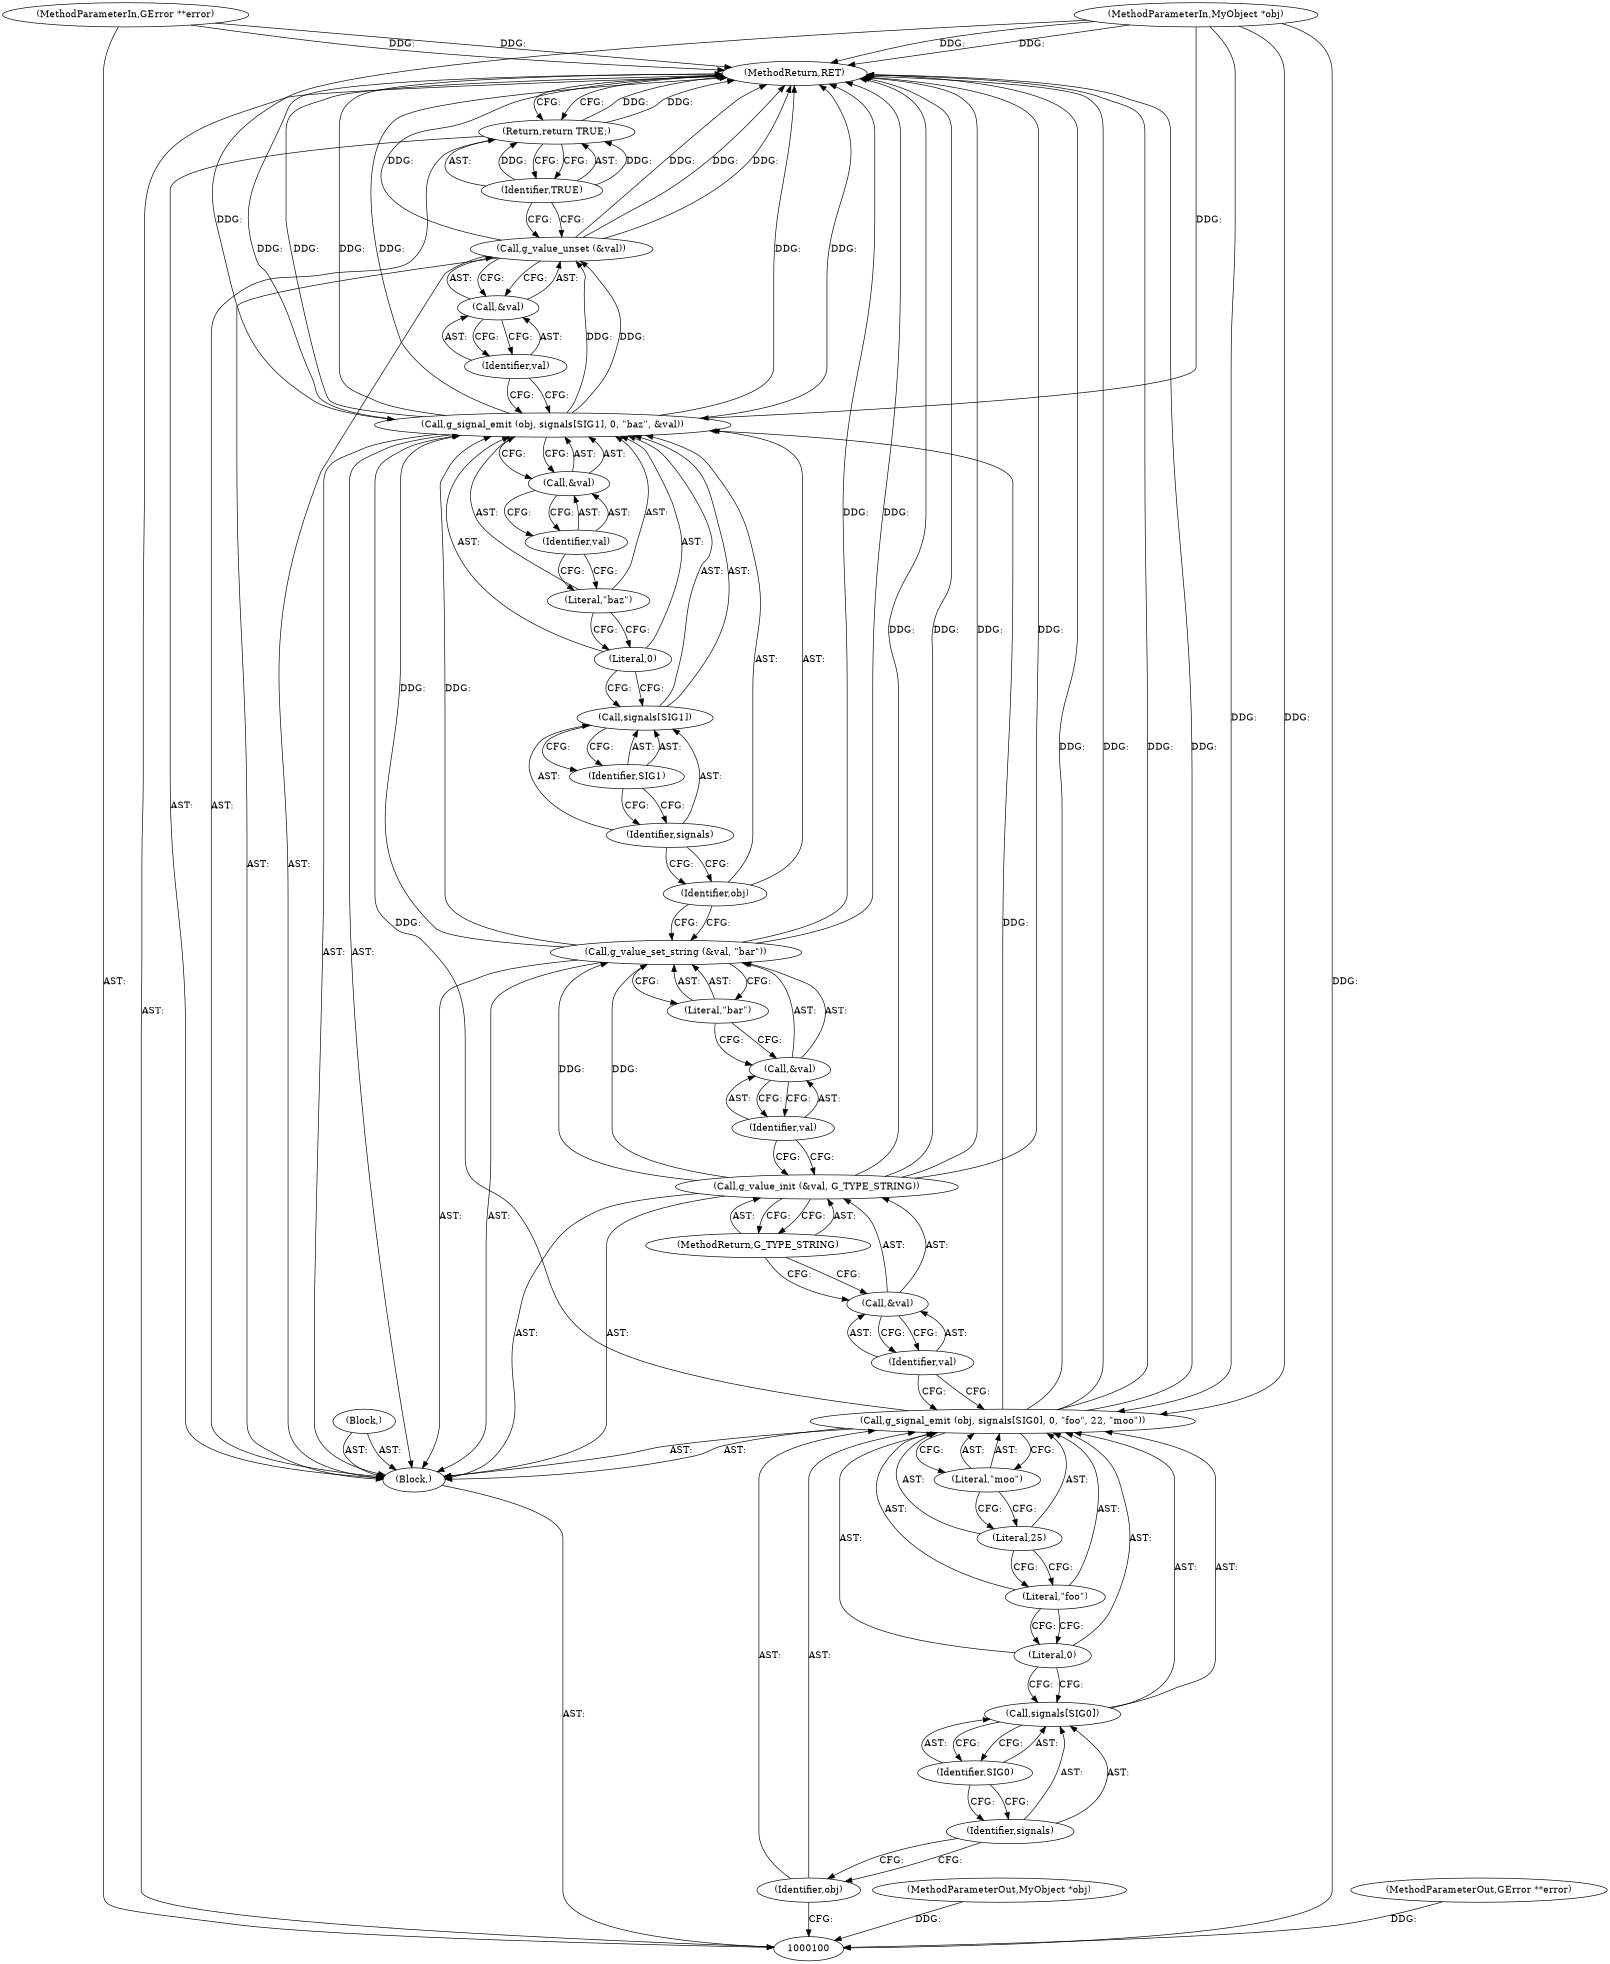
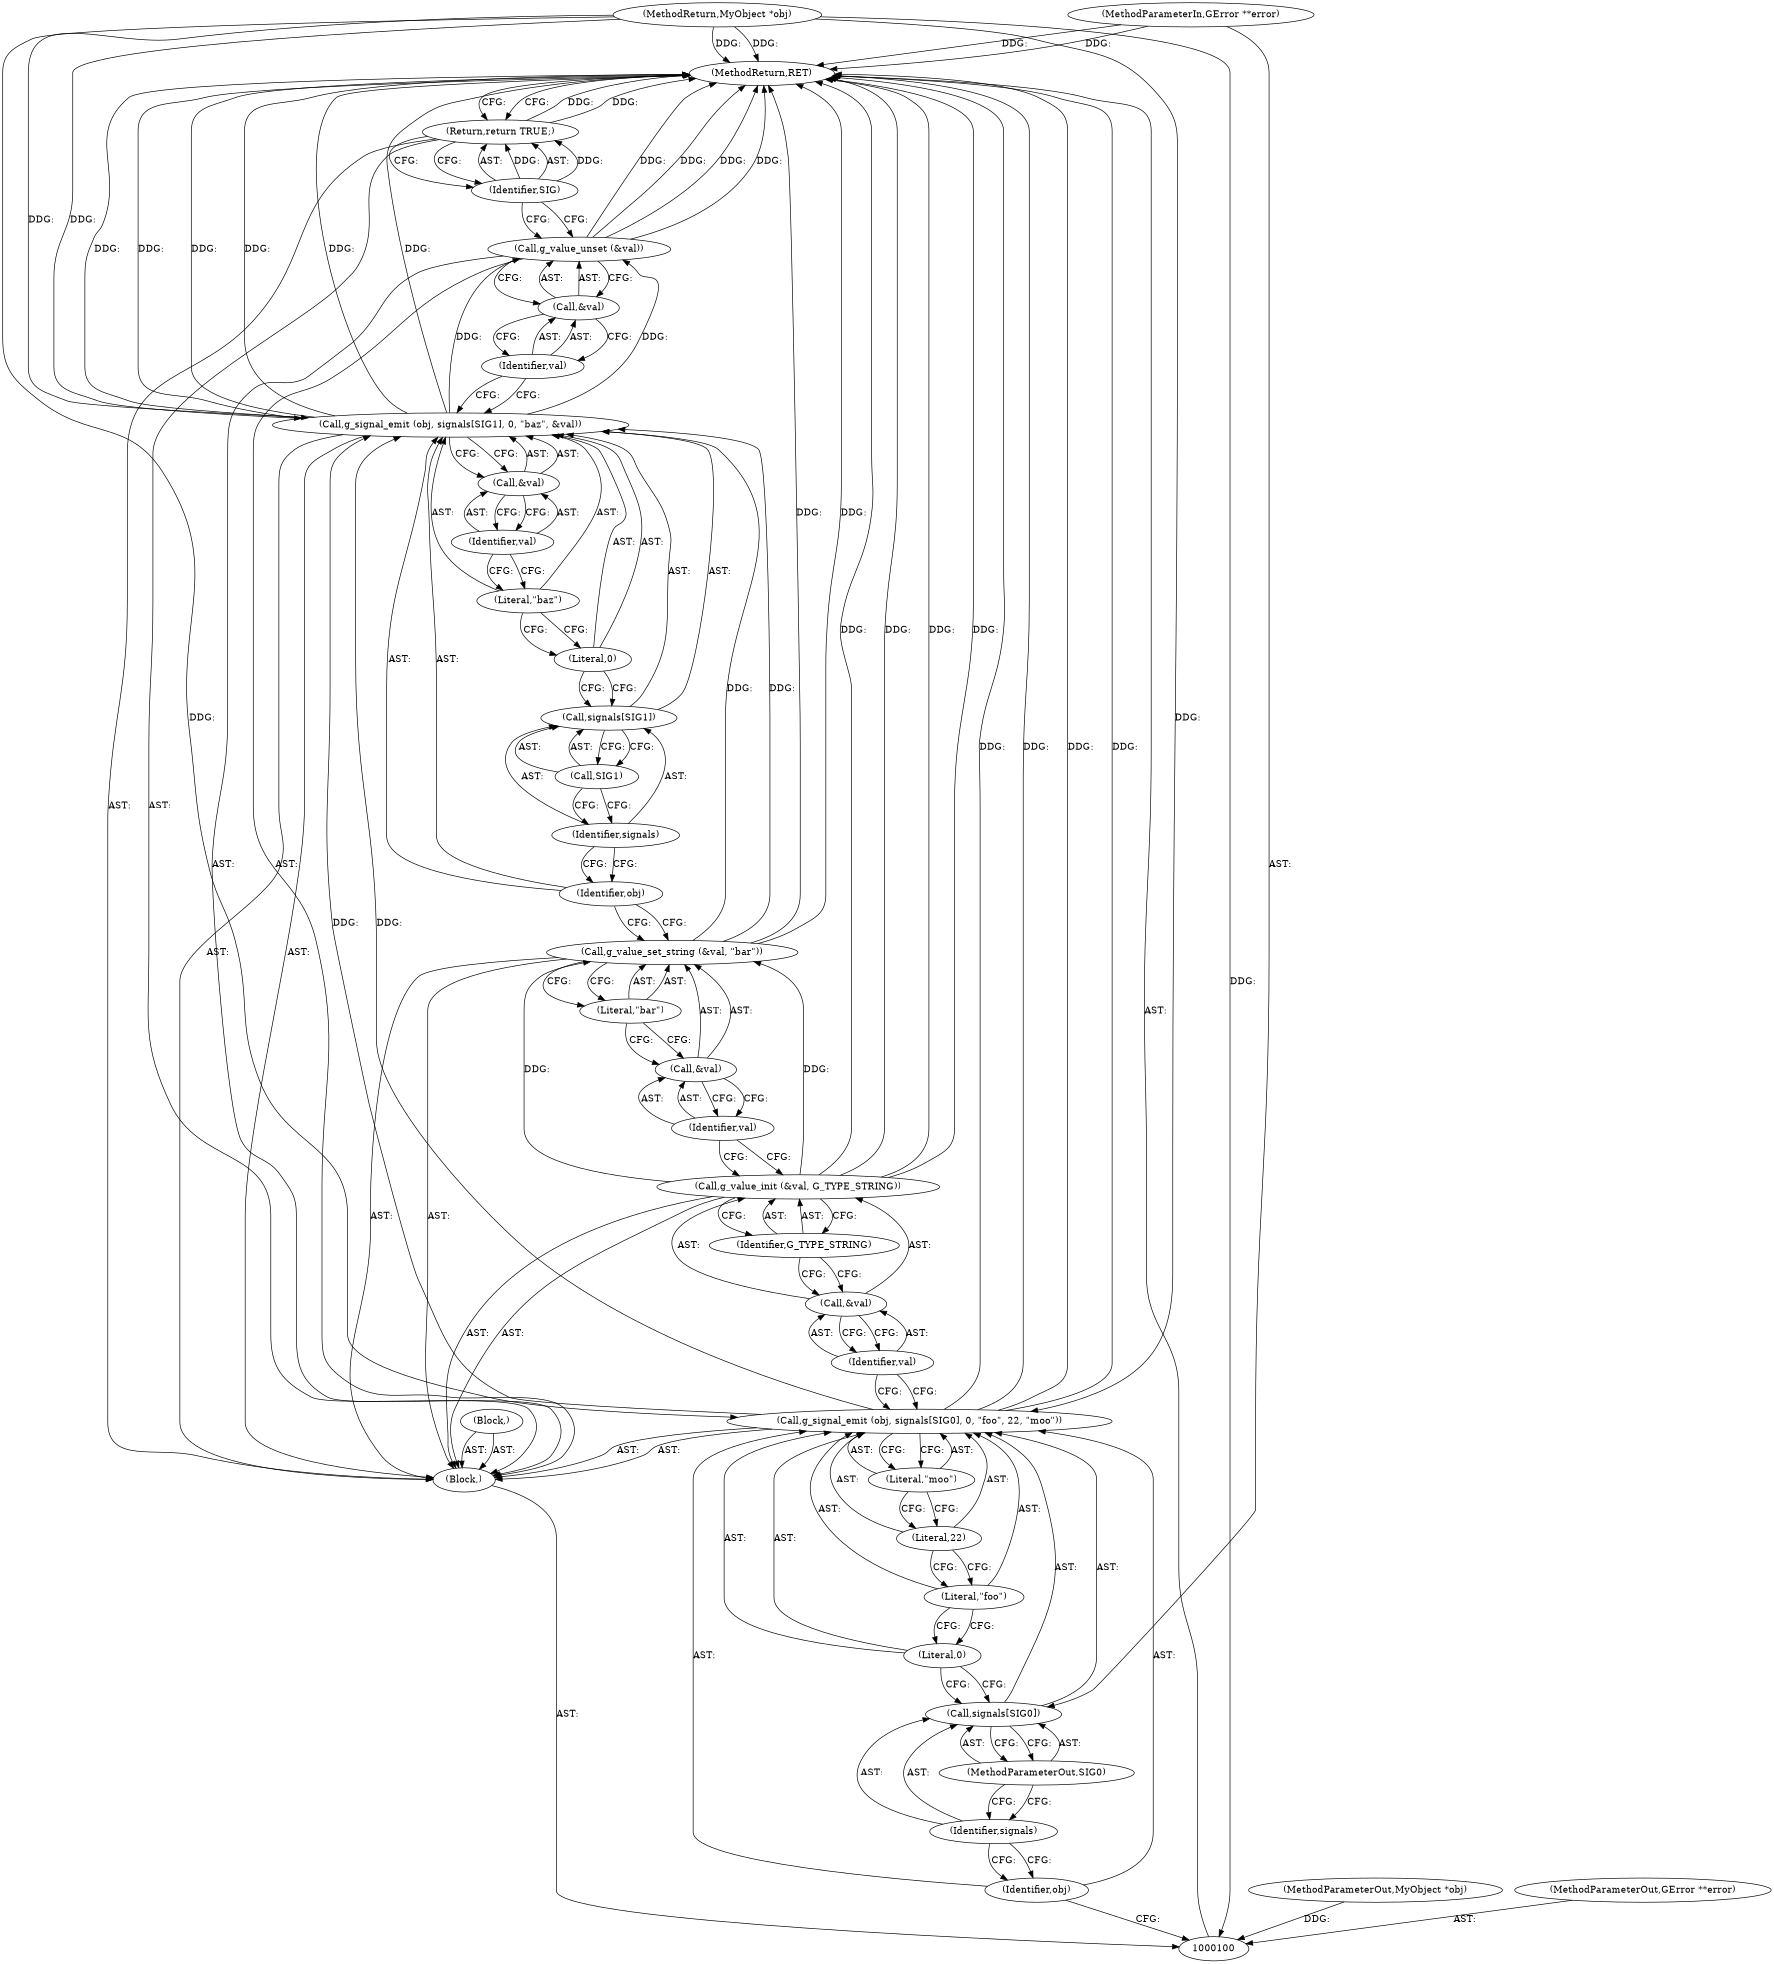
node "(MethodParameterIn,MyObject *obj)": label "(MethodParameterIn,MyObject *obj)" -> "(MethodReturn,MyObject *obj)"
node "(Identifier,TRUE)": label "(Identifier,TRUE)" -> "(Identifier,SIG)"
node "(Identifier,SIG1)": label "(Identifier,SIG1)" -> "(Call,SIG1)"
node "(MethodReturn,G_TYPE_STRING)": label "(MethodReturn,G_TYPE_STRING)" -> "(Identifier,G_TYPE_STRING)"
edge "(MethodParameterIn,GError **error)" -> "1000100": now "(MethodParameterIn,GError **error)" -> "(Call,signals[SIG0])"
node "(Literal,25)": label "(Literal,25)" -> "(Literal,22)"
node "(Identifier,SIG0)": label "(Identifier,SIG0)" -> "(MethodParameterOut,SIG0)"
edge "(MethodParameterOut,GError **error)" -> "1000100": label "DDG: " -> "AST: "
